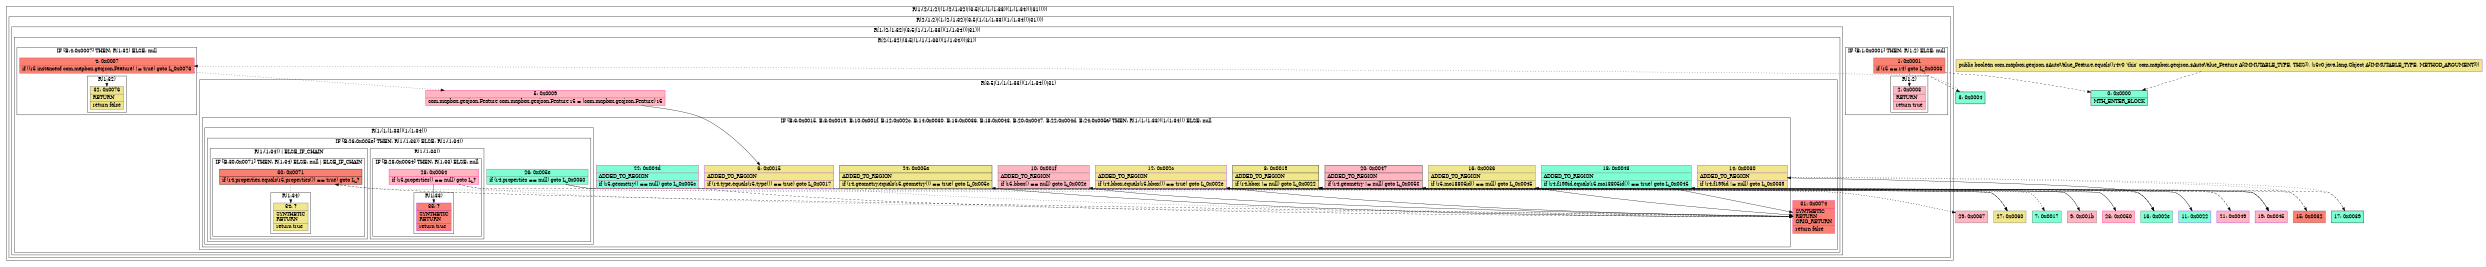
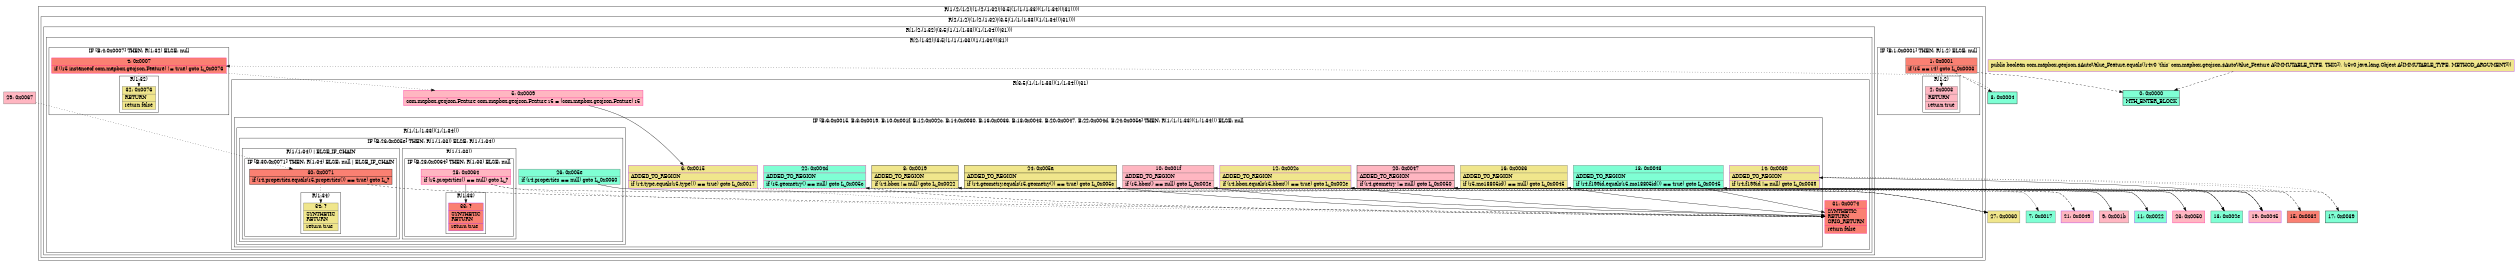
edge "21: 0x0049" -> "8: 0x0019": now "21: 0x0049" -> "22: 0x004d"
edge "26: 0x005e" -> "29: 0x0067": removed
